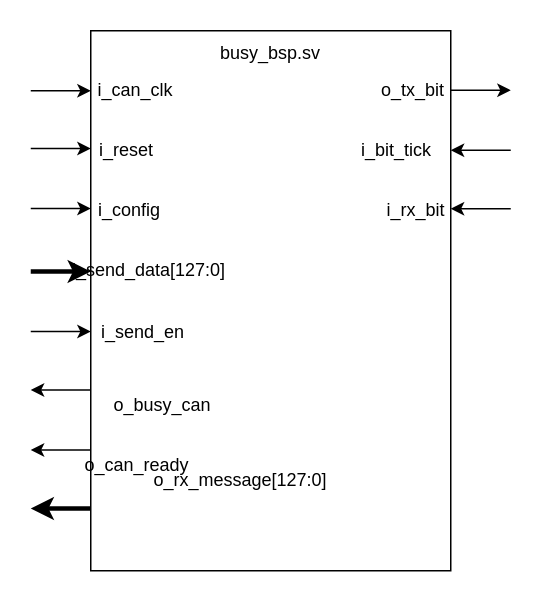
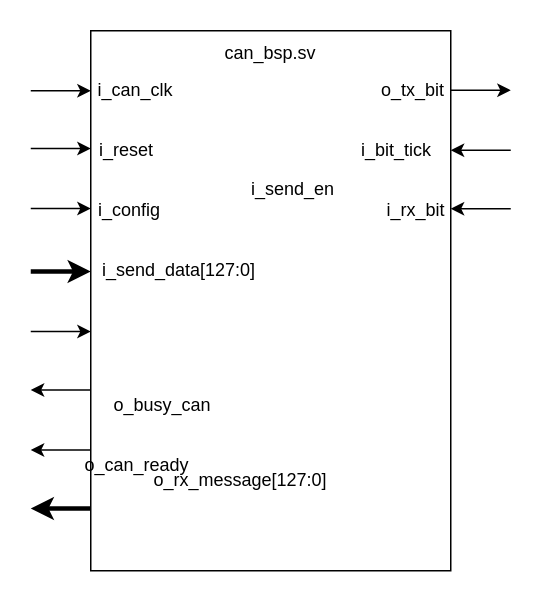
node "i_send_data[127:0]": moved (149, 271) -> (179, 271)
node "busy_bsp.sv": label "busy_bsp.sv" -> "can_bsp.sv"
node "i_send_en": moved (143, 332) -> (293, 190)
